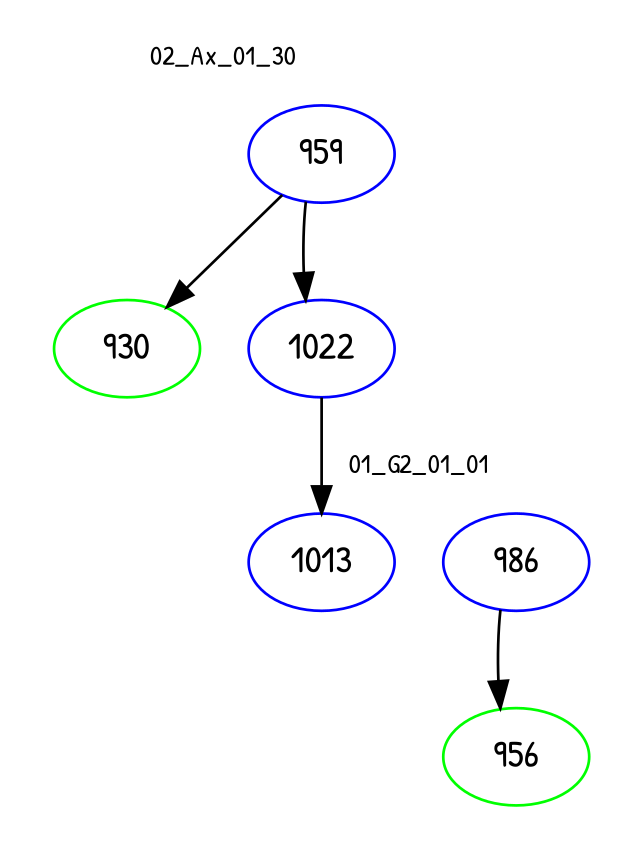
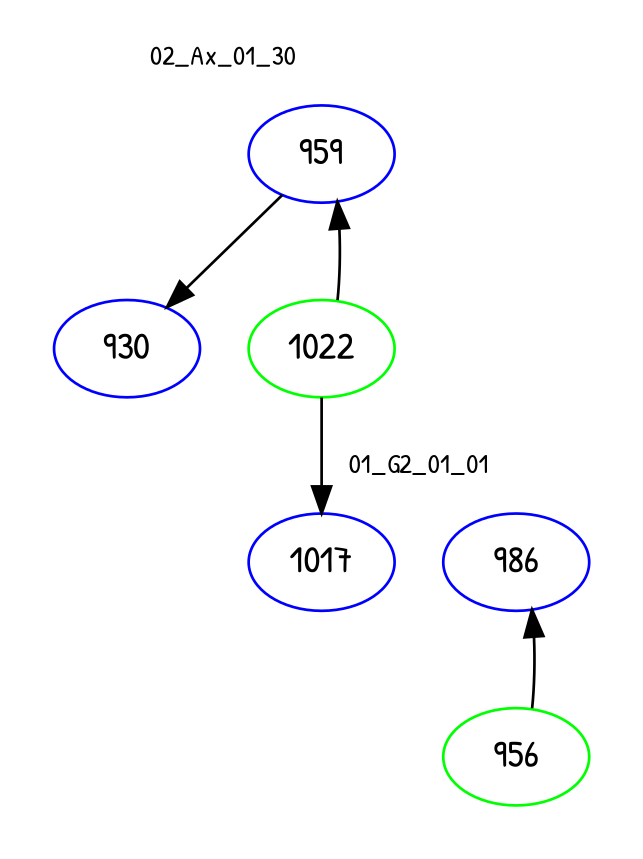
edge "959" -> "1022": reversed
node "930": color green -> blue
node "1022": color blue -> green
node "1013": label "1013" -> "1017"
edge "986" -> "956": reversed
